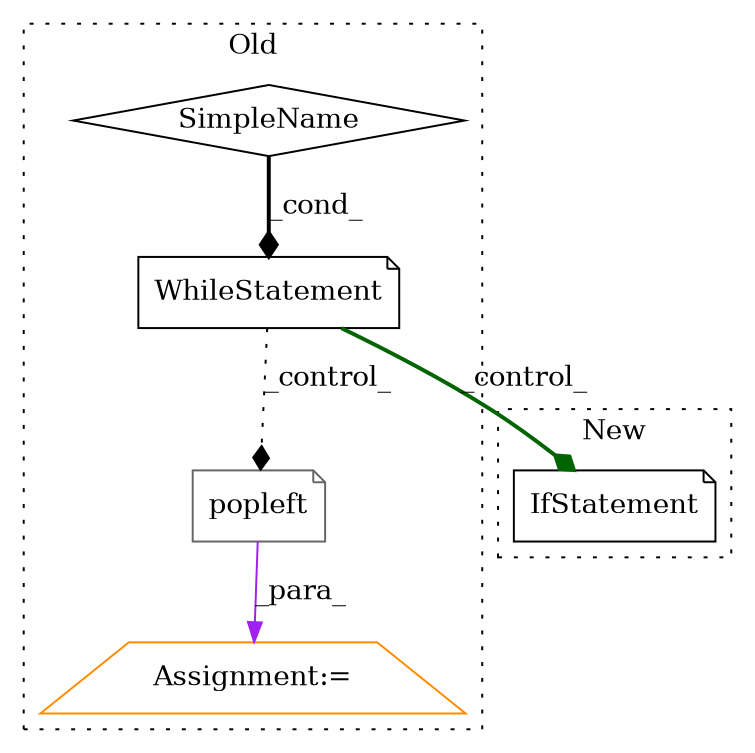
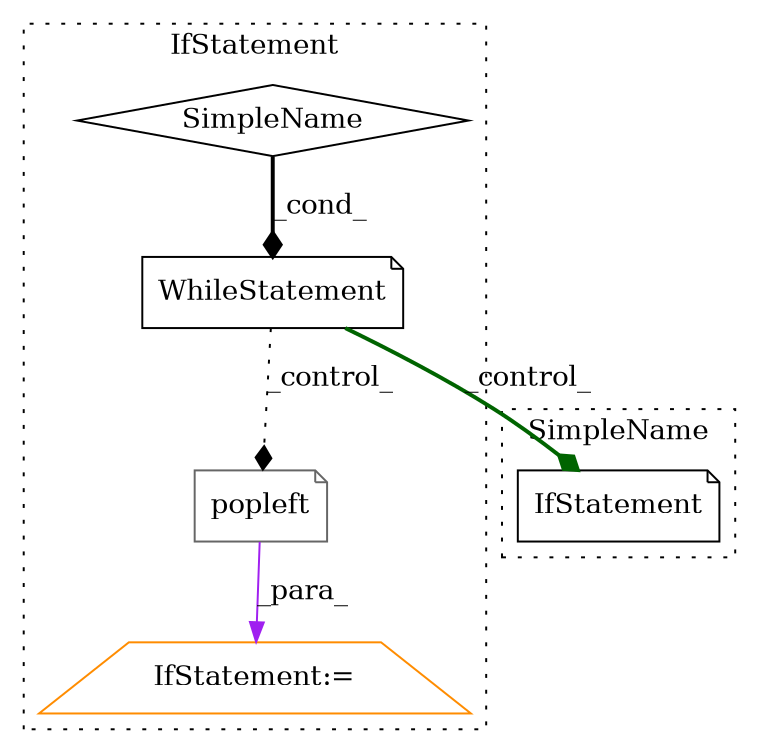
cluster "Old": label "Old" -> "IfStatement"
cluster "New": label "New" -> "SimpleName"
node "Assignment:=": label "Assignment:=" -> "IfStatement:="
